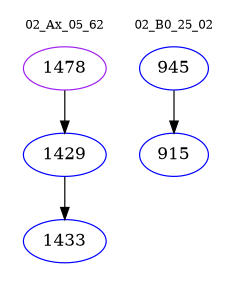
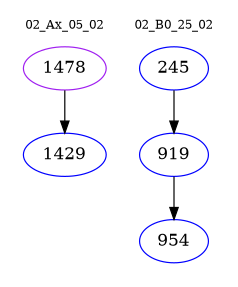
cluster "02_Ax_05_62": label "02_Ax_05_62" -> "02_Ax_05_02"
node "945": label "945" -> "245"
node "915": label "915" -> "919"
node "1433": removed
node "954": added
